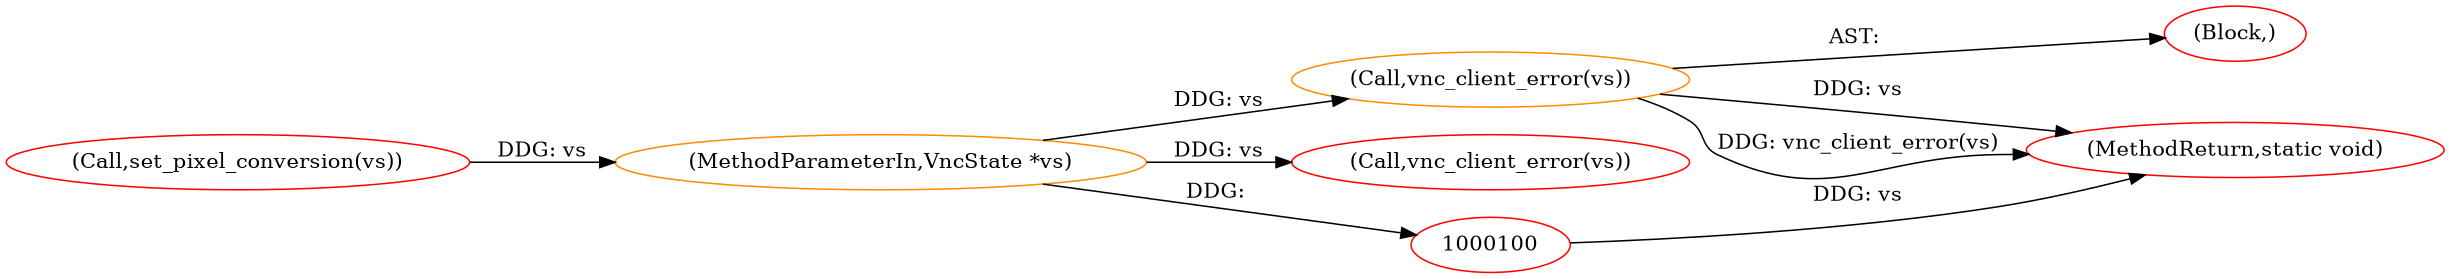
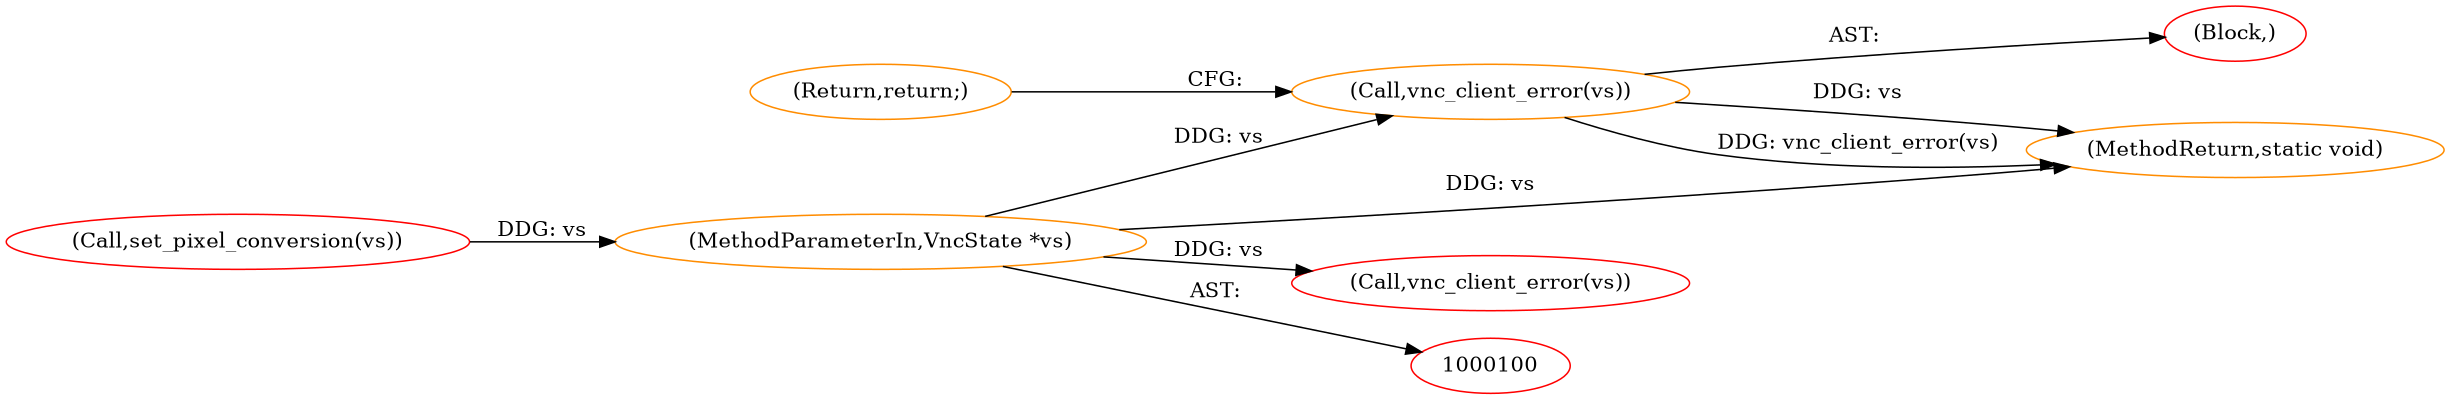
node "(Return,return;)": added
node "(MethodReturn,static void)": color red -> darkorange
edge "(MethodParameterIn,VncState *vs)" -> "1000100": label "DDG: " -> "AST: "
edge "1000100" -> "(MethodReturn,static void)": now "(MethodParameterIn,VncState *vs)" -> "(MethodReturn,static void)"
